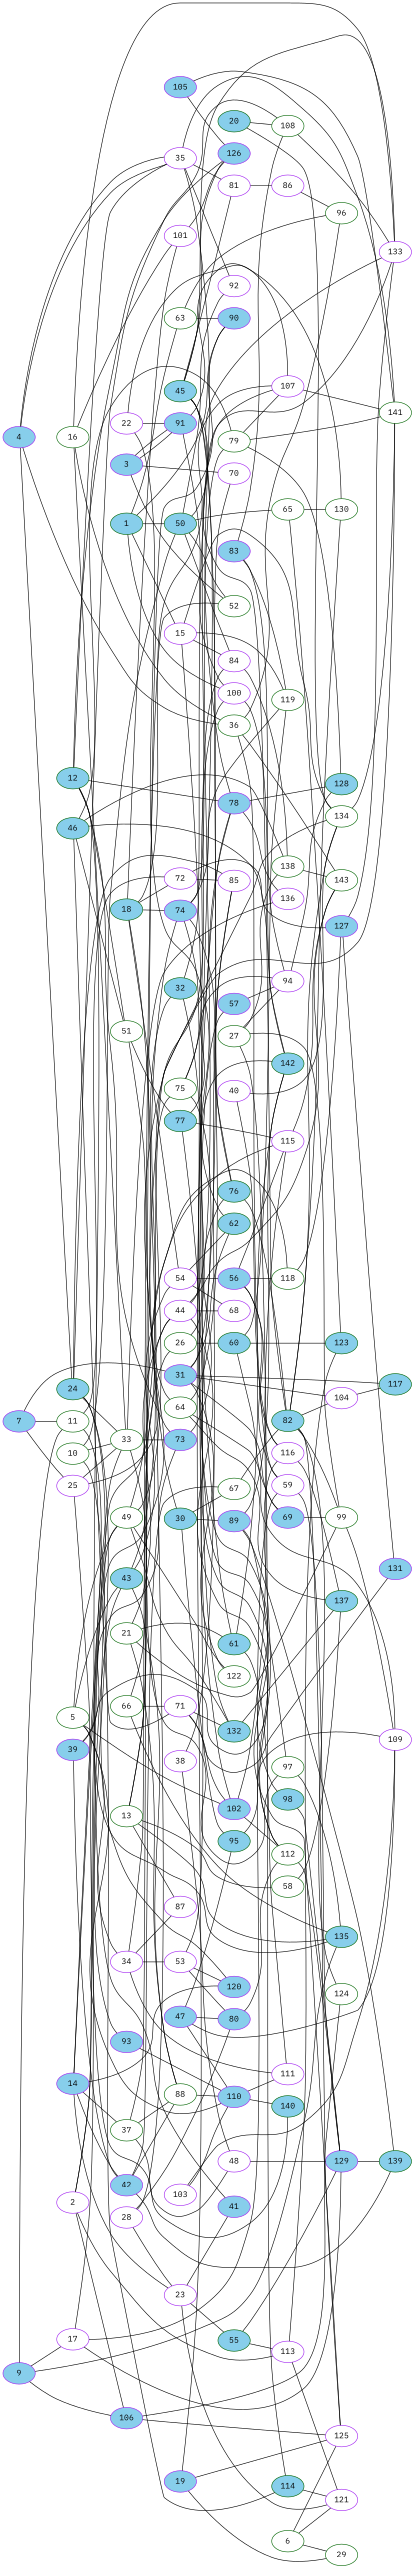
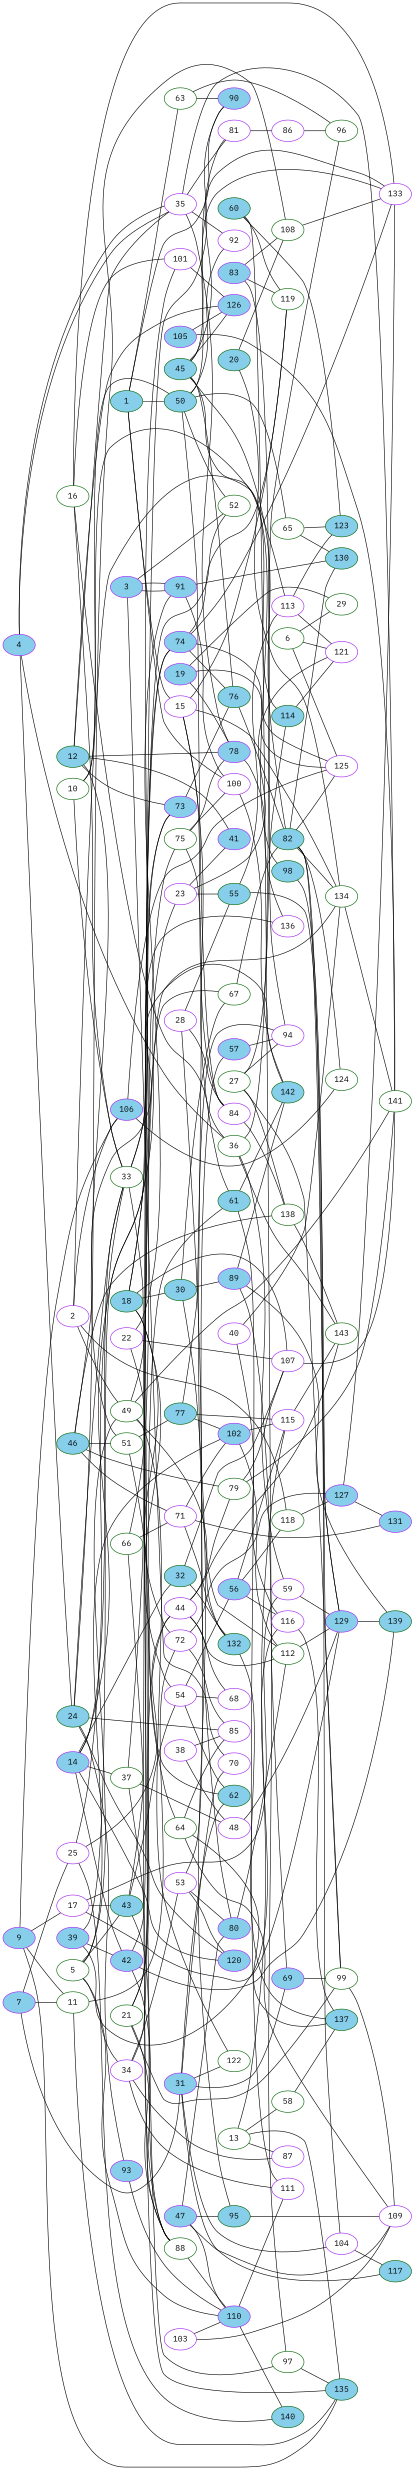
node "130": fillcolor white -> skyblue
node "128": removed
node "26": removed
edge "28" -- "23": now "28" -- "55"
